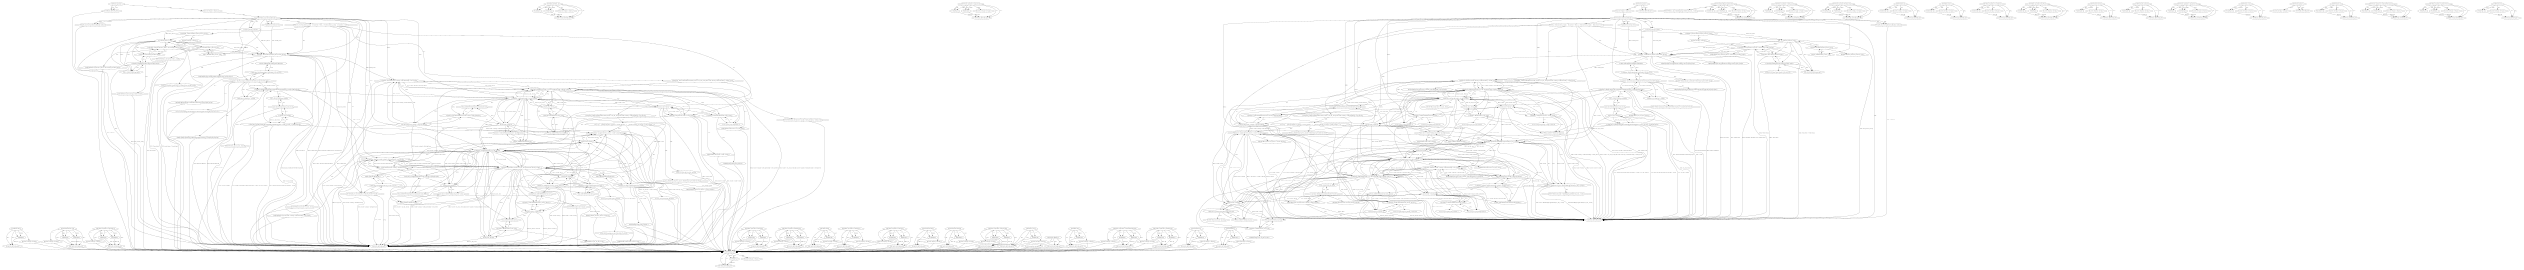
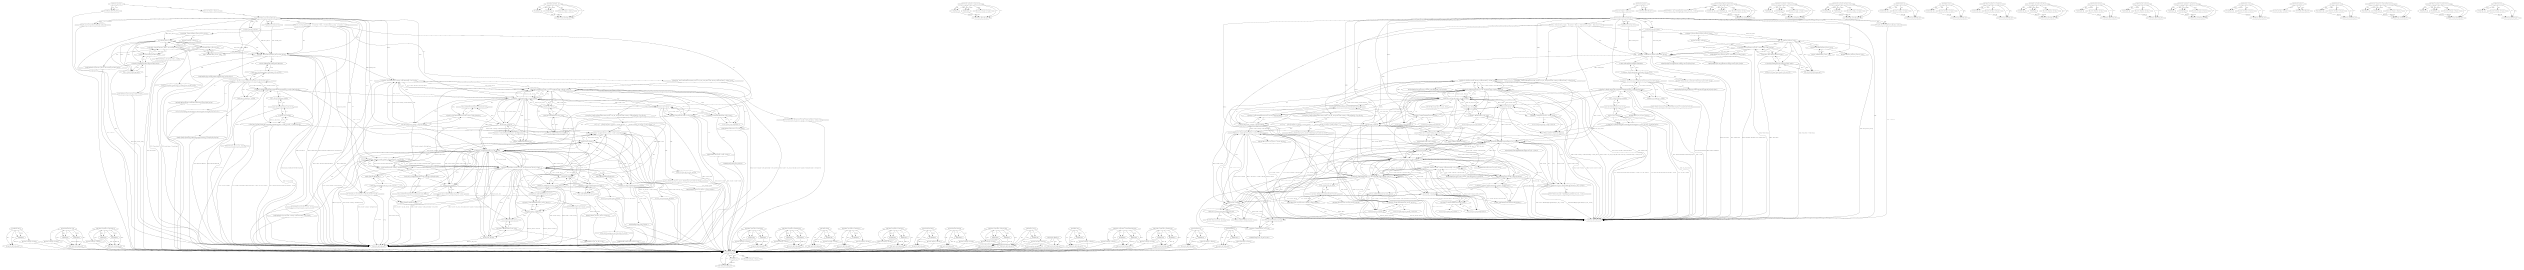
node "(IDENTIFIER,node,NextSkippingChildren(lru_list_, node))": added
